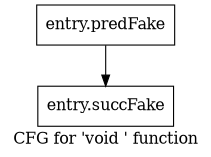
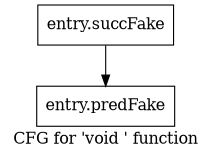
edge "entry.predFake" -> "entry.succFake": reversed
